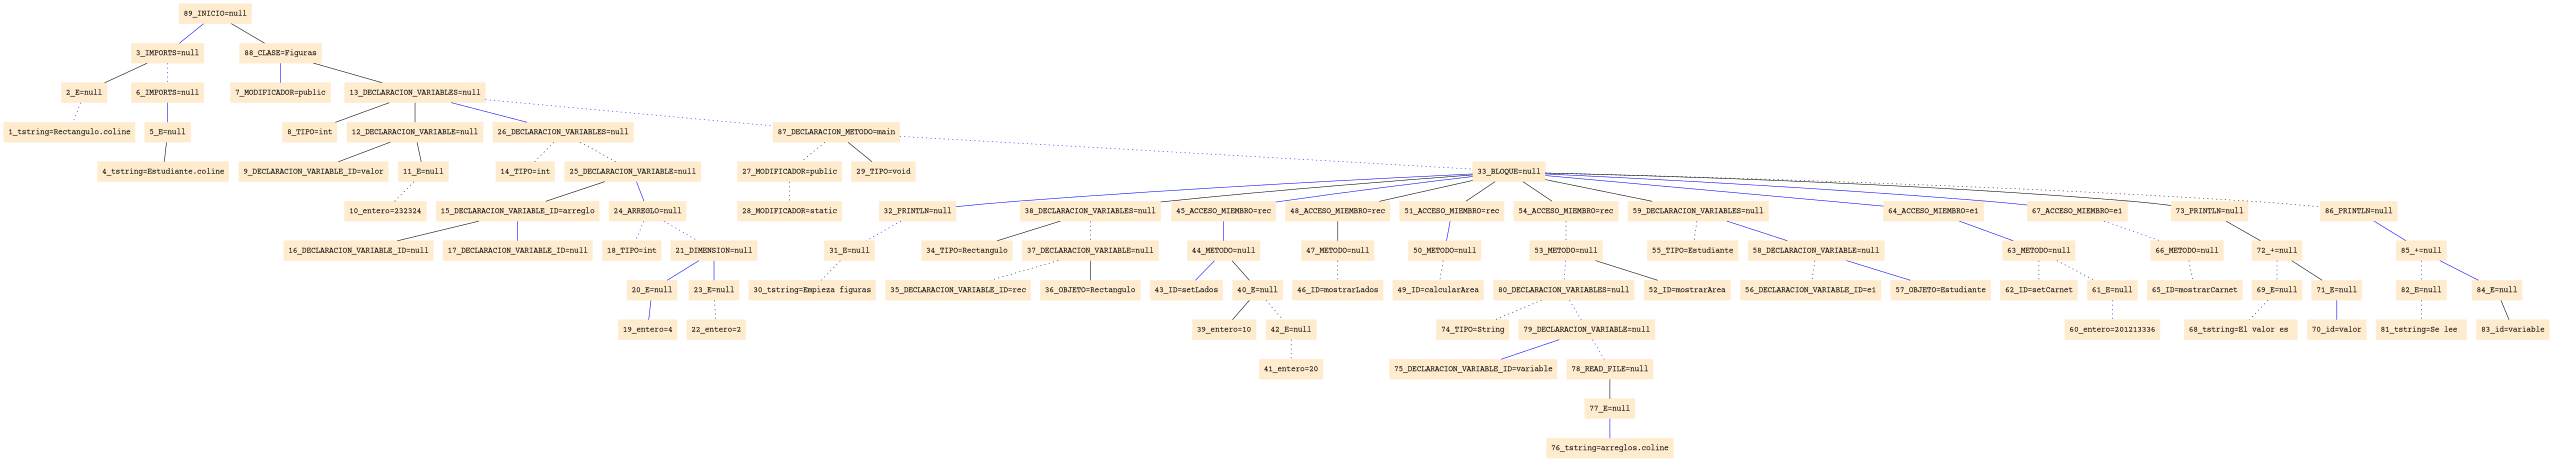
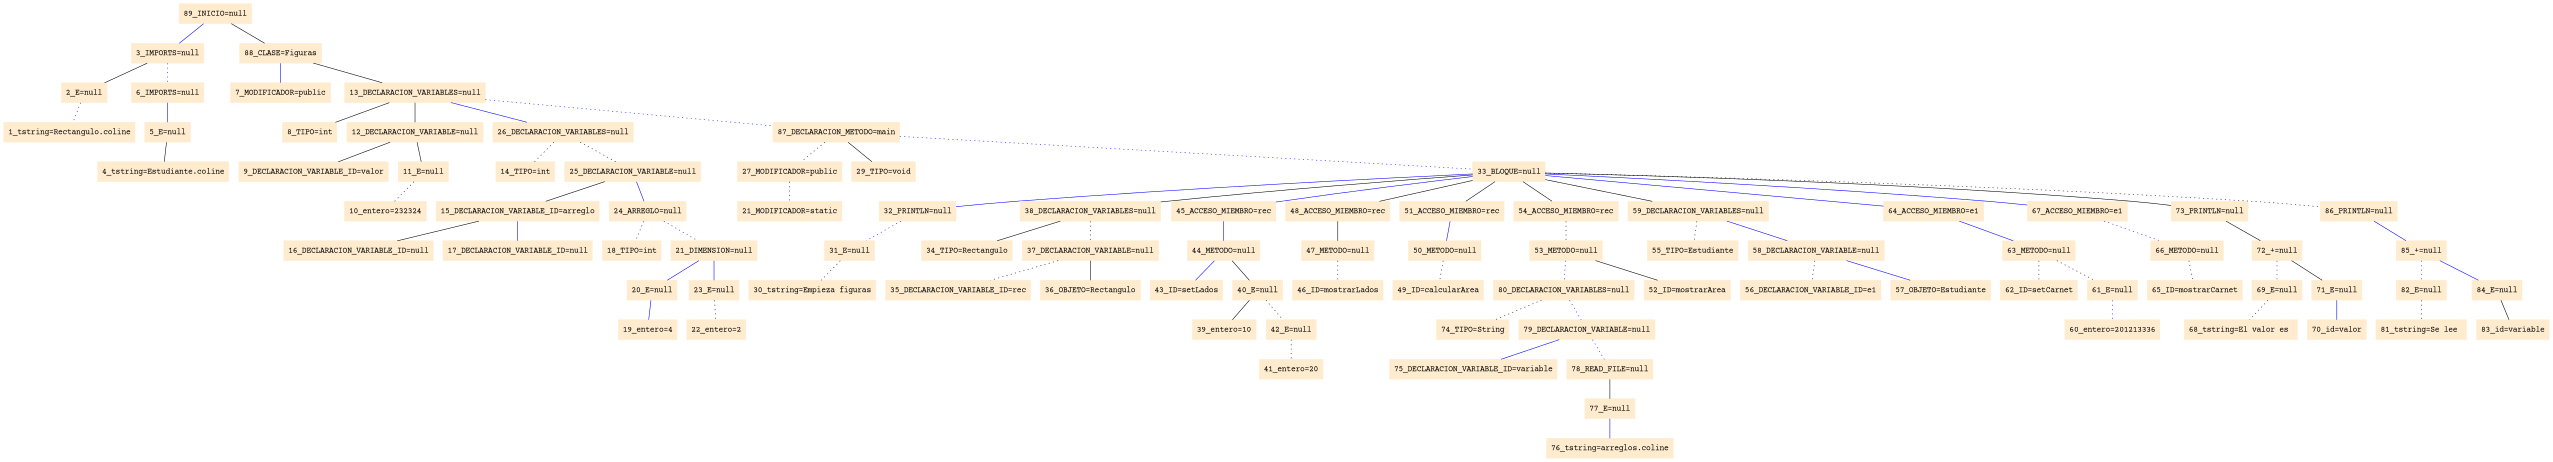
node "28_MODIFICADOR=static": label "28_MODIFICADOR=static" -> "21_MODIFICADOR=static"
